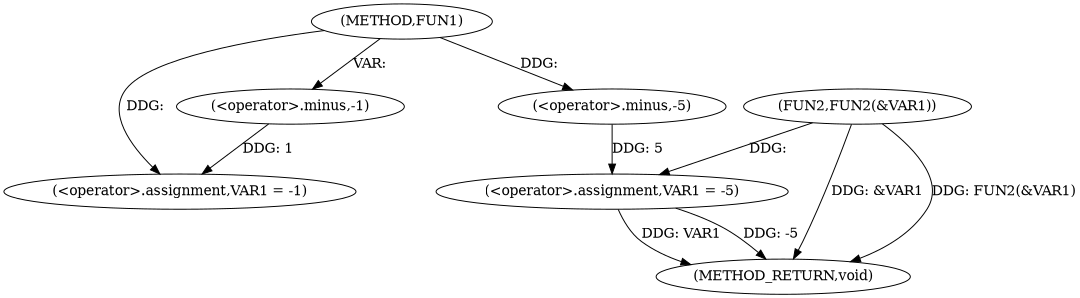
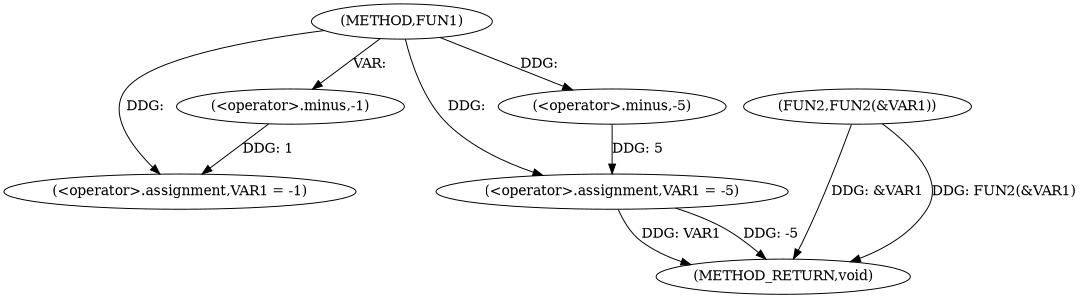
edge "(FUN2,FUN2(&VAR1))" -> "(<operator>.assignment,VAR1 = -5)": now "(METHOD,FUN1)" -> "(<operator>.assignment,VAR1 = -5)"
